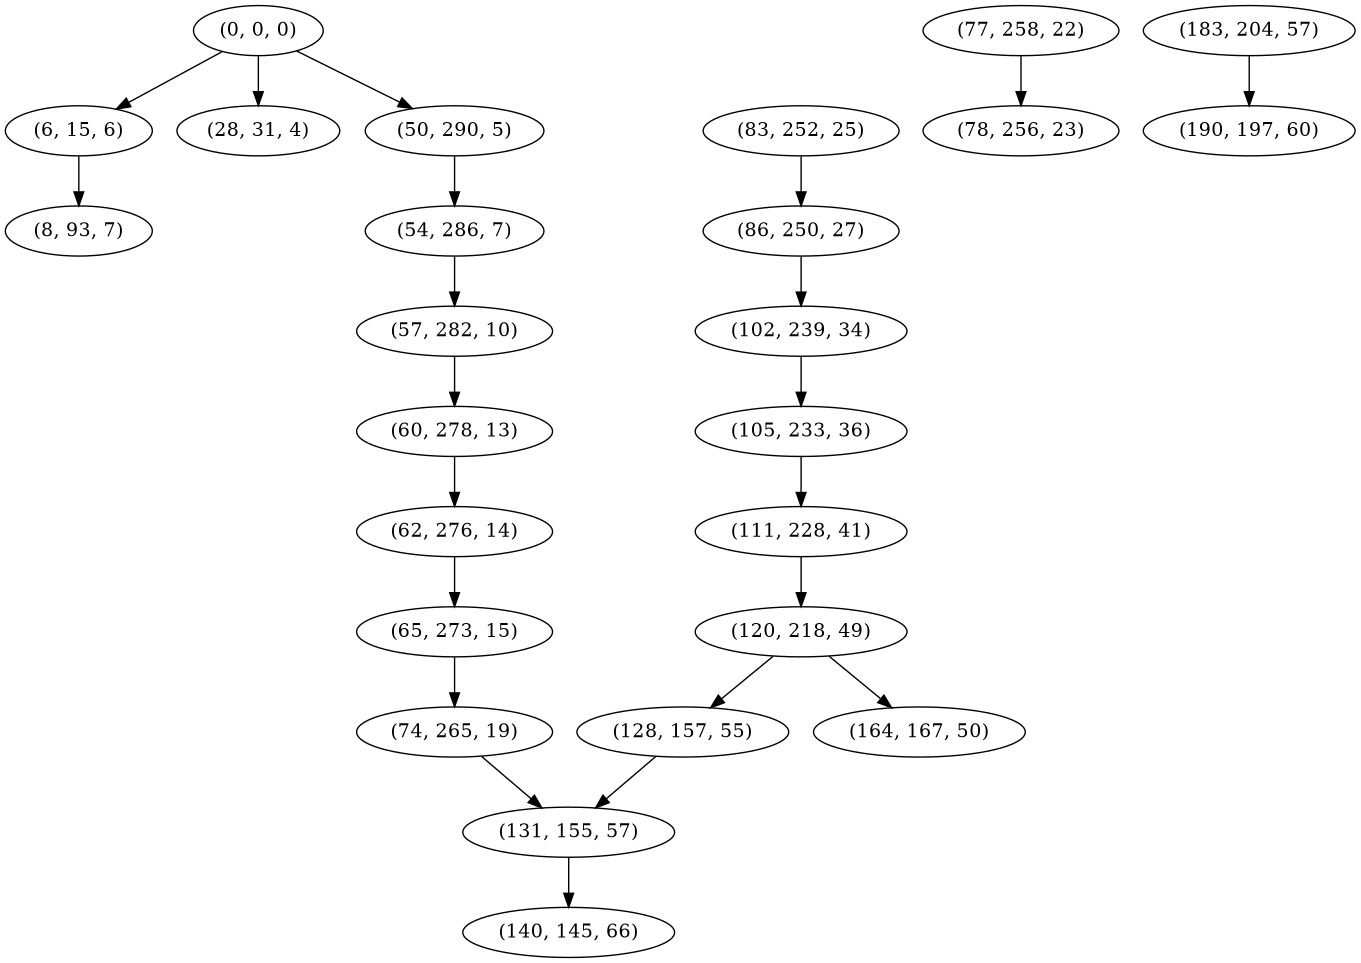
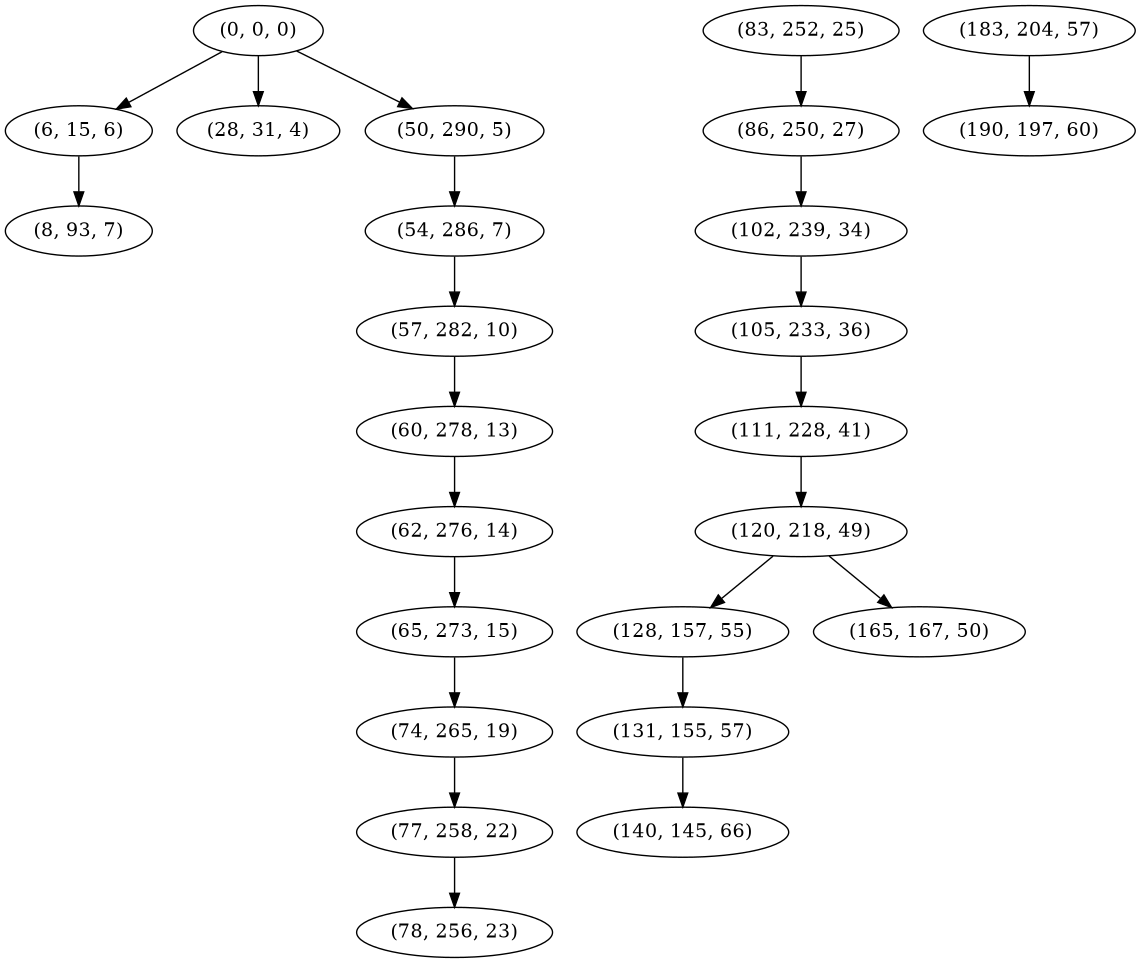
node "(164, 167, 50)": label "(164, 167, 50)" -> "(165, 167, 50)"
edge "(74, 265, 19)" -> "(131, 155, 57)": now "(74, 265, 19)" -> "(77, 258, 22)"
